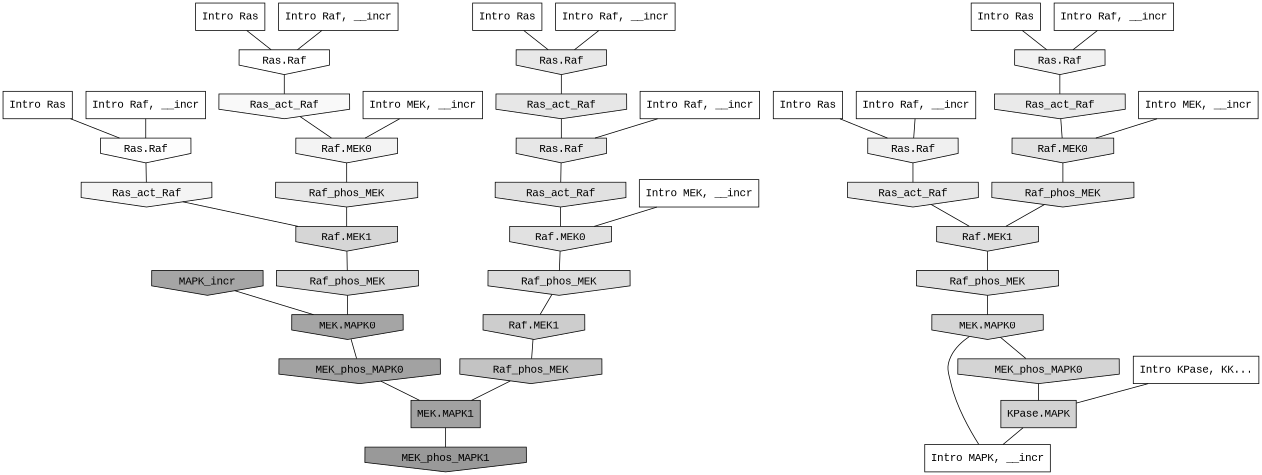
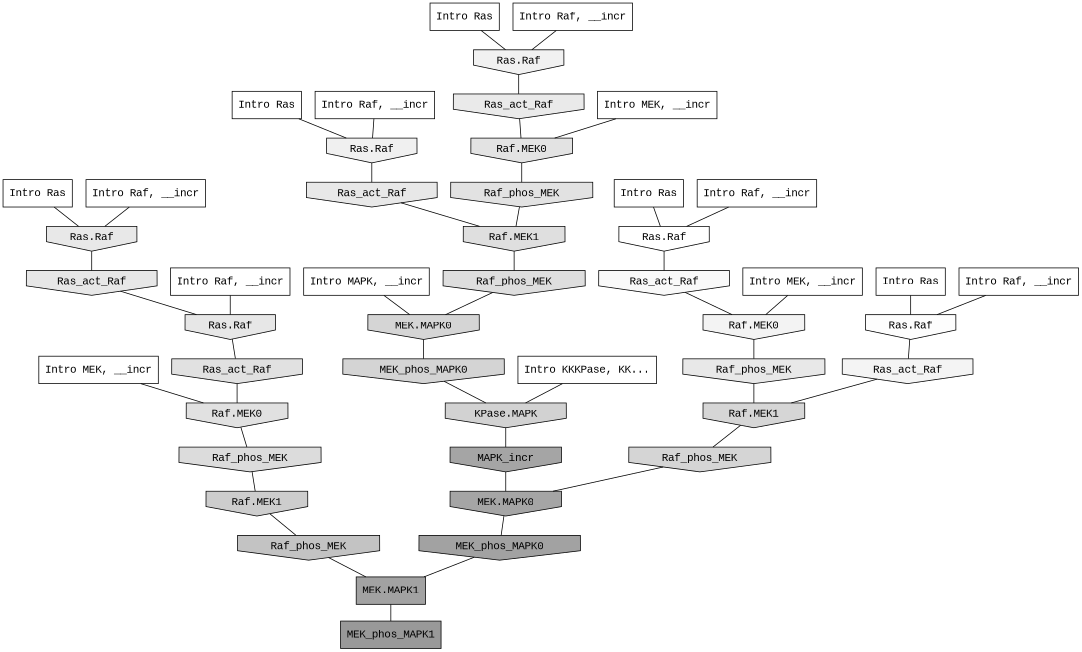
node "Intro KPase, KK...": label "Intro KPase, KK..." -> "Intro KKKPase, KK..."
node "KPase.MAPK": shape box -> invhouse
edge "KPase.MAPK" -- "Intro MAPK, __incr": now "KPase.MAPK" -- "MAPK_incr"
node "MEK_phos_MAPK1": shape invhouse -> box
